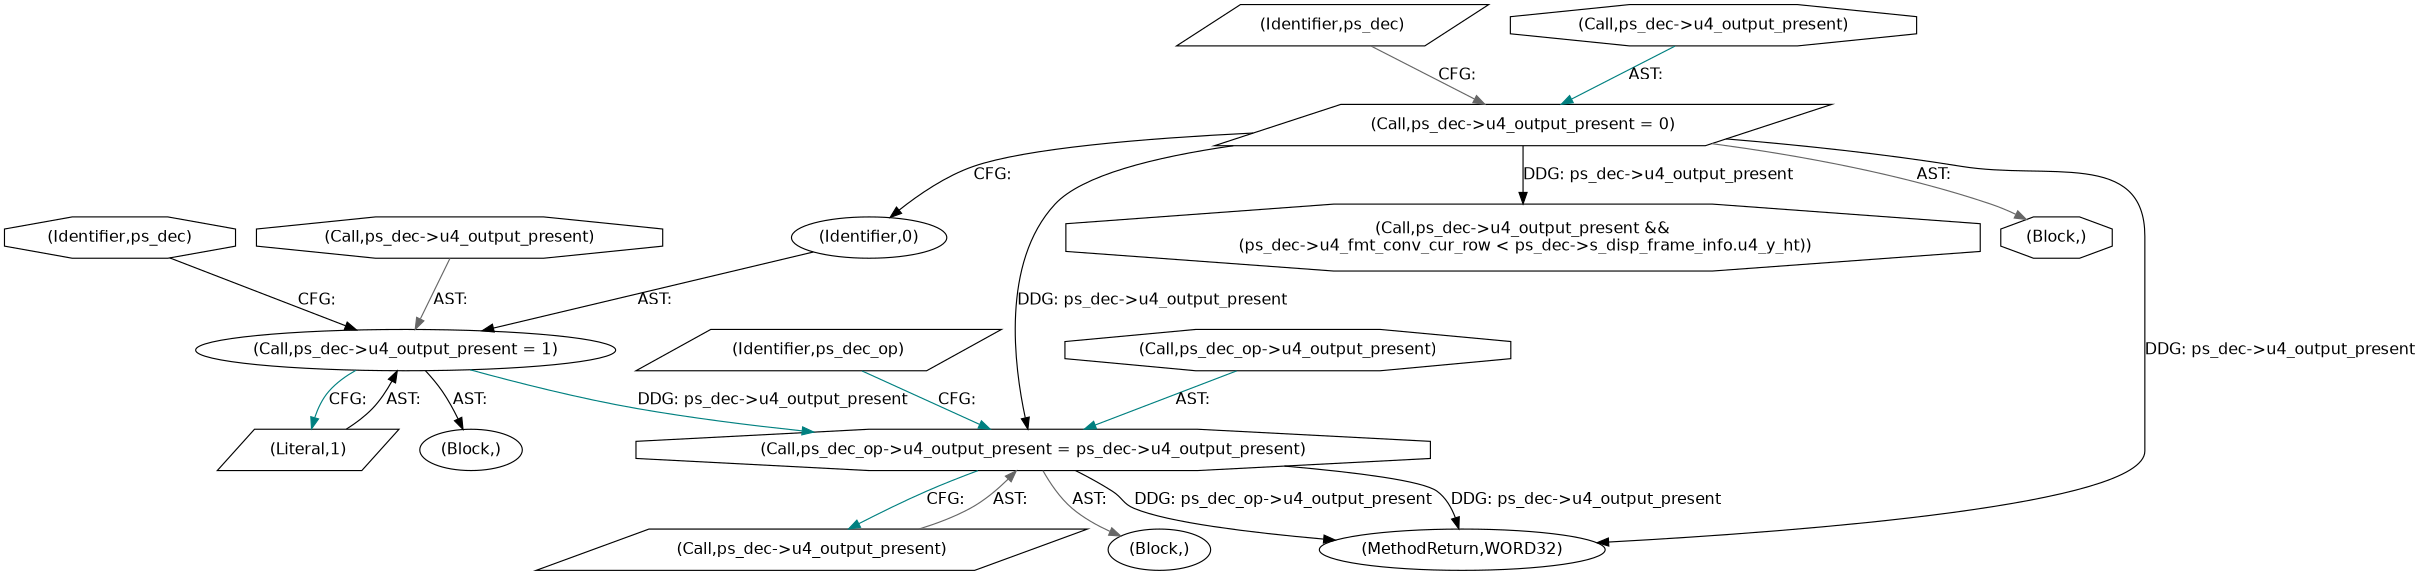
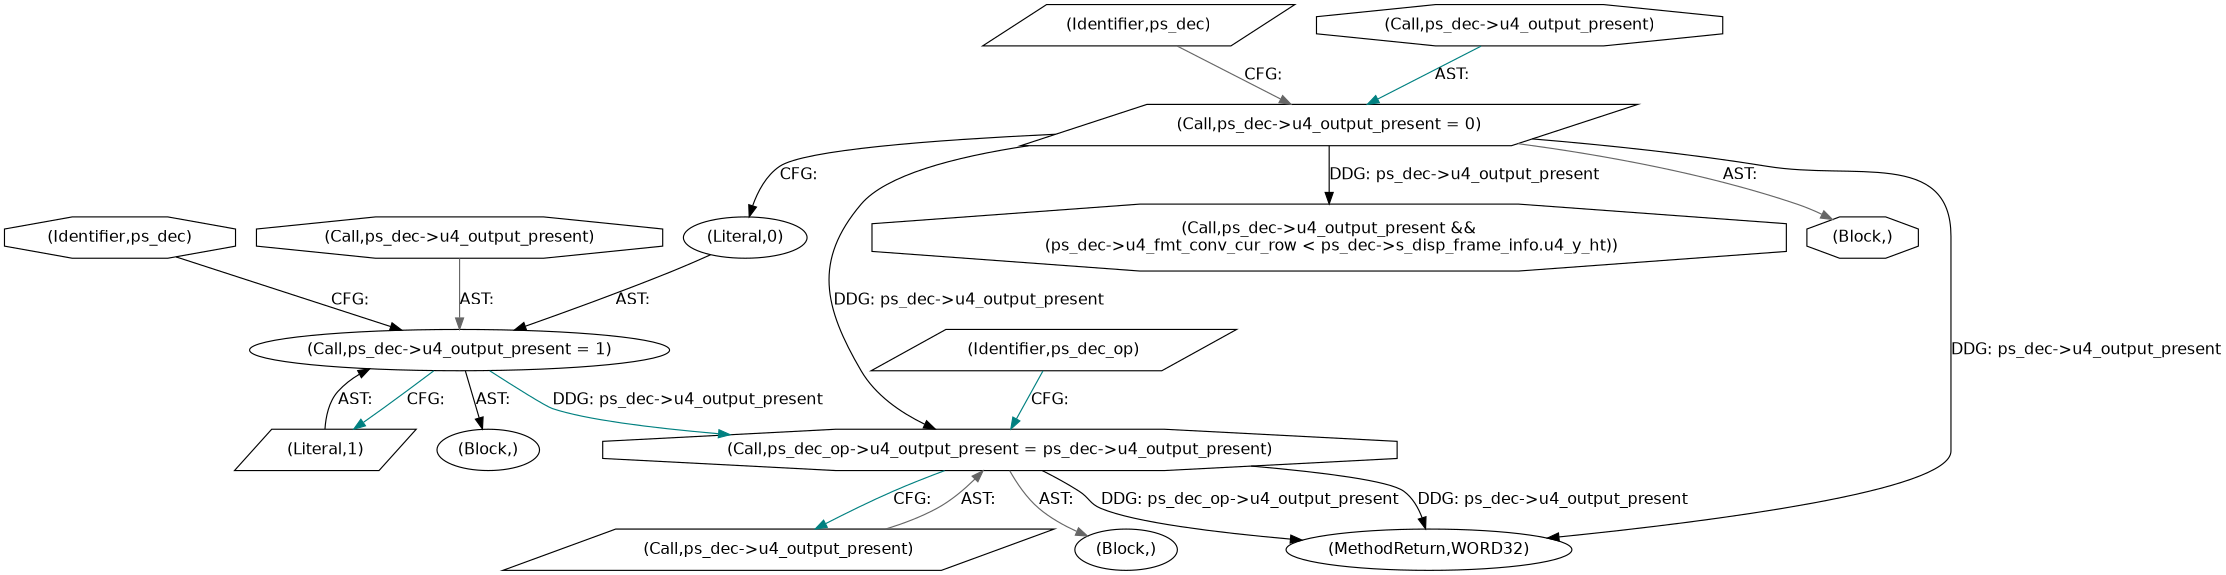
node "(Identifier,0)": label "(Identifier,0)" -> "(Literal,0)"
node "(Call,ps_dec_op->u4_output_present)": removed
